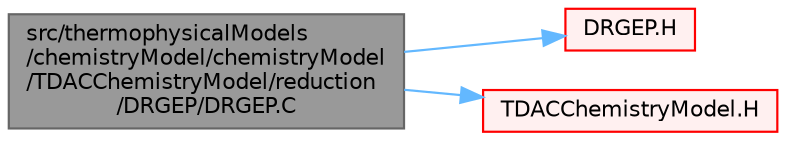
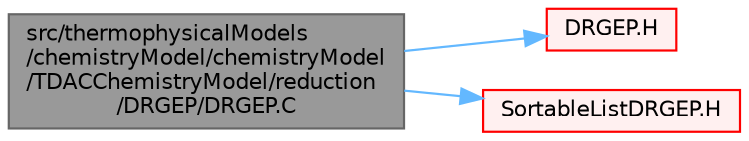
node "TDACChemistryModel.H": label "TDACChemistryModel.H" -> "SortableListDRGEP.H"
